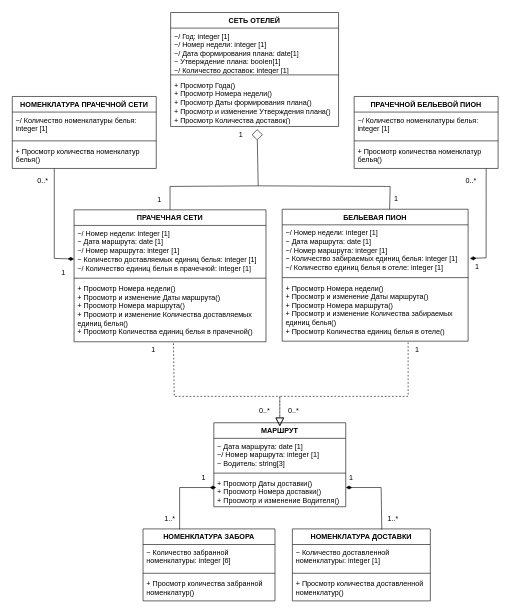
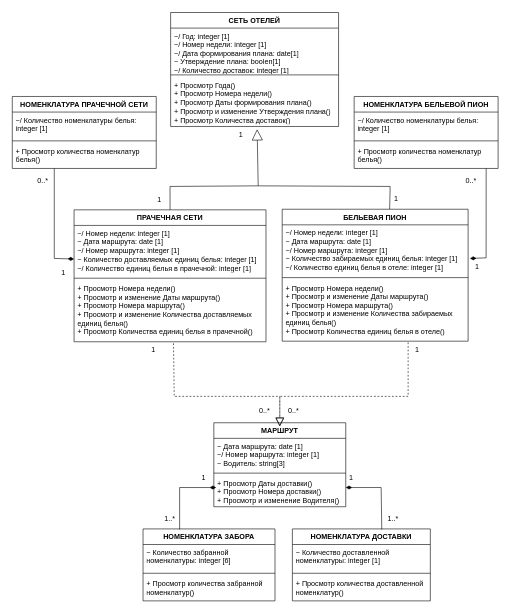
node "ПРАЧЕЧНОЙ БЕЛЬЕВОЙ ПИОН": label "ПРАЧЕЧНОЙ БЕЛЬЕВОЙ ПИОН" -> "НОМЕНКЛАТУРА БЕЛЬЕВОЙ ПИОН"
edge "ПРАЧЕЧНАЯ СЕТИ" -> "+ Просмотр Года() + Просмотр Номера недели() + Просмотр Даты формирования плана() + Просмотр и изменение Утверждения плана() + Просмотр Количества доставок()": arrowhead diamond -> block
